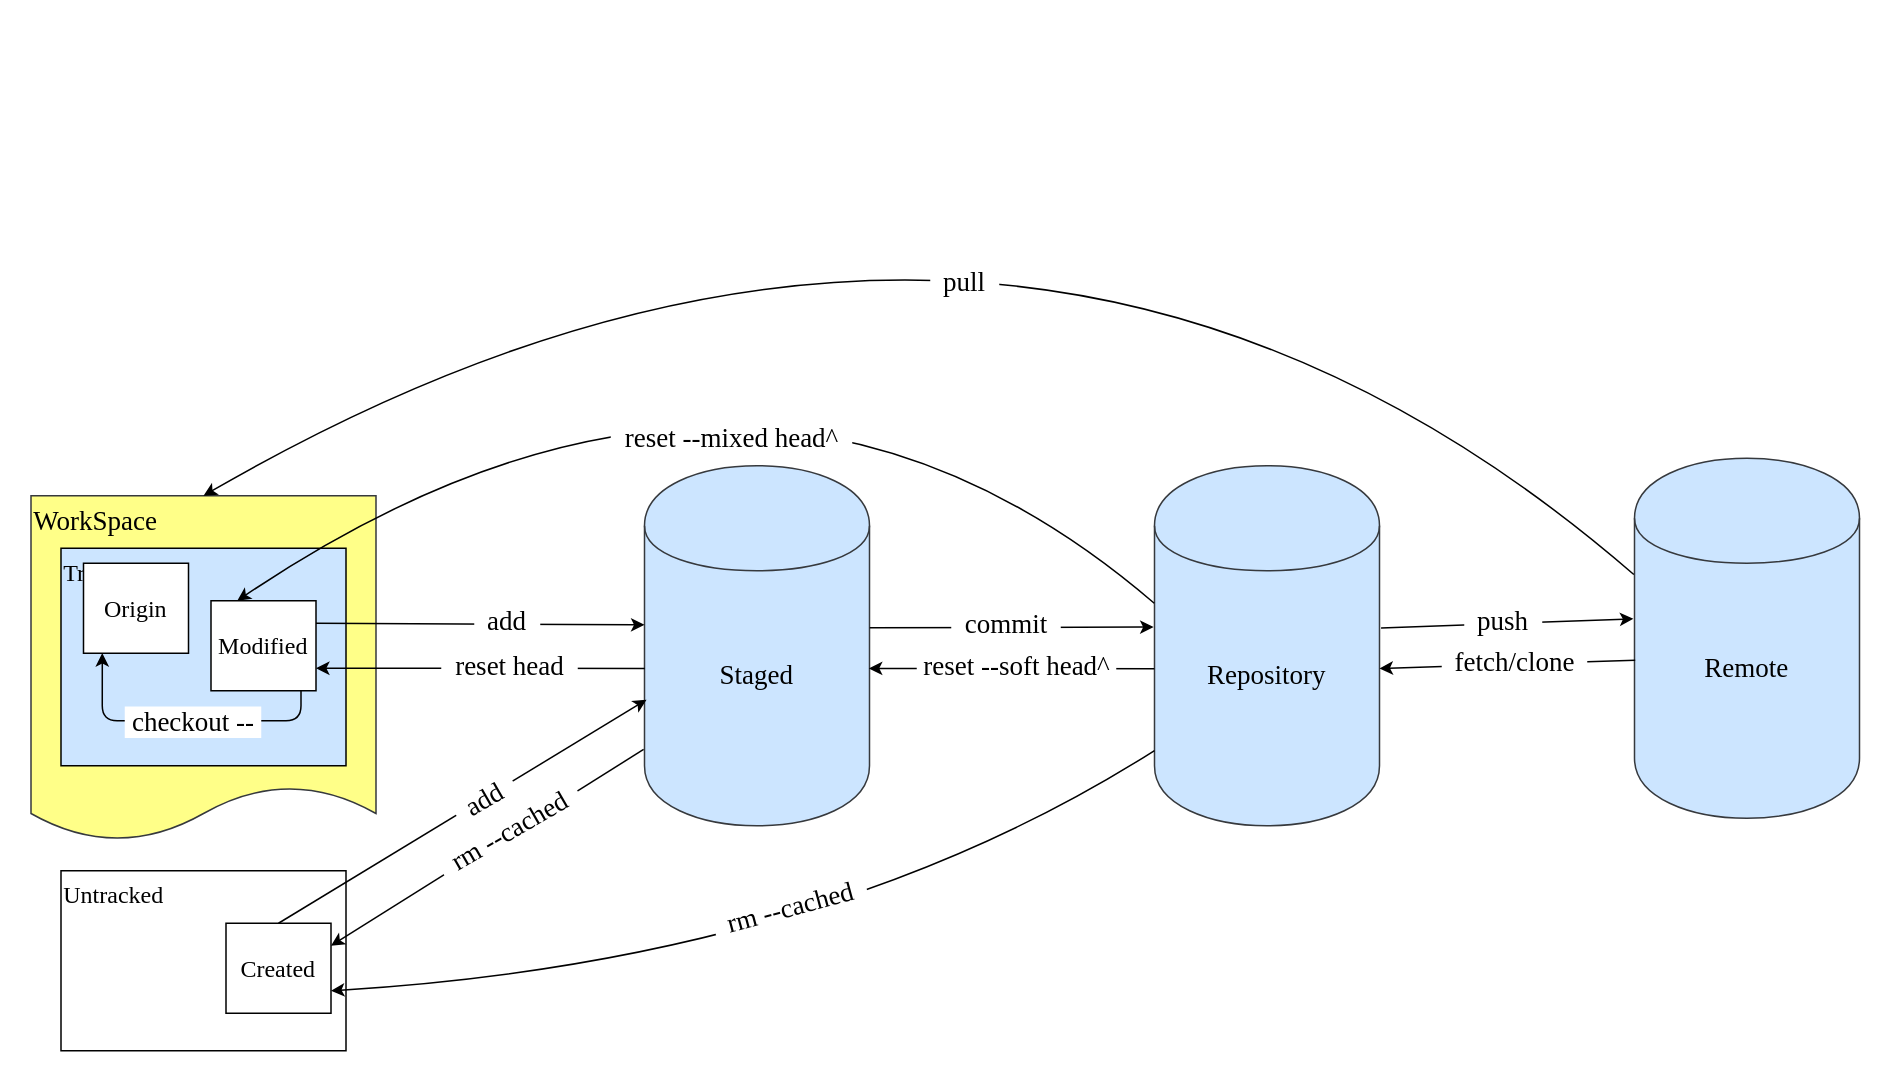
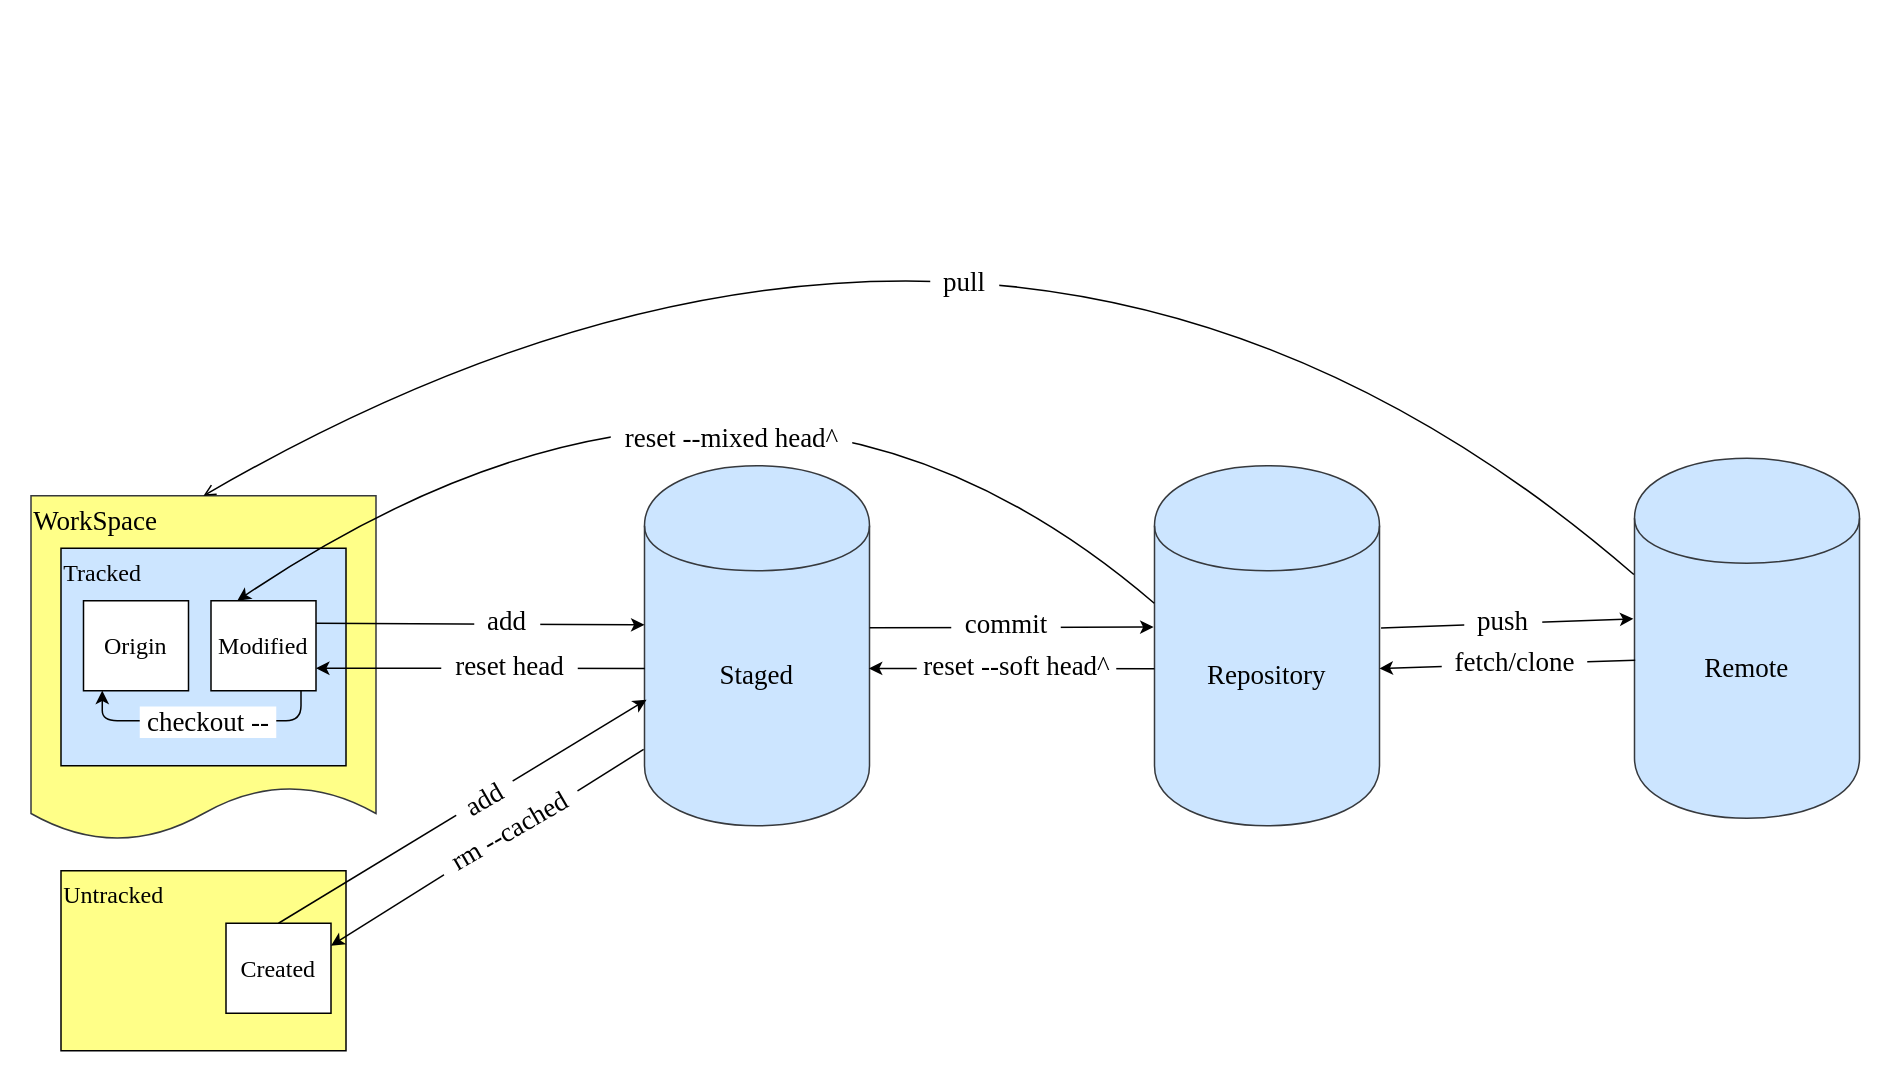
edge "Remote" -> "WorkSpace": arrowhead classic -> open
node "Origin": moved (136, 608) -> (136, 646)
node "Untracked": fillcolor #ffffff -> #ffff88
edge "Repository" -> "Created": removed, label "rm --cached"
